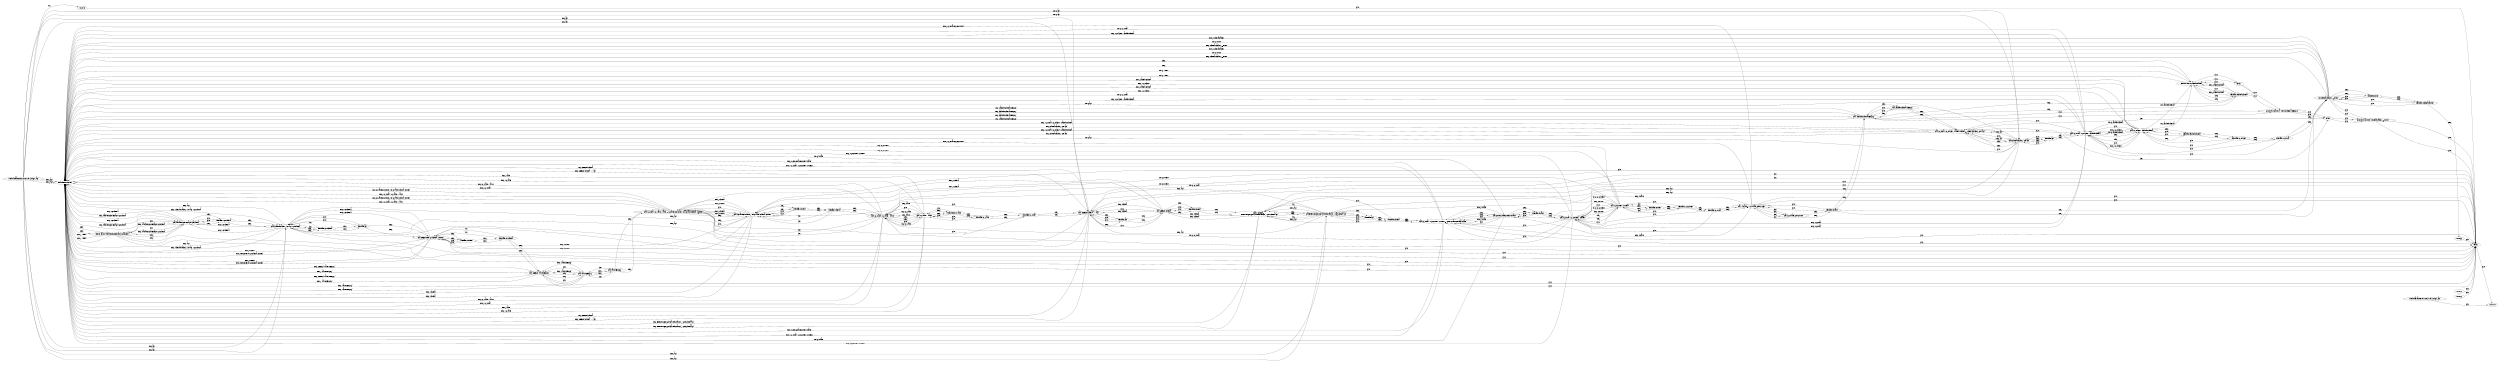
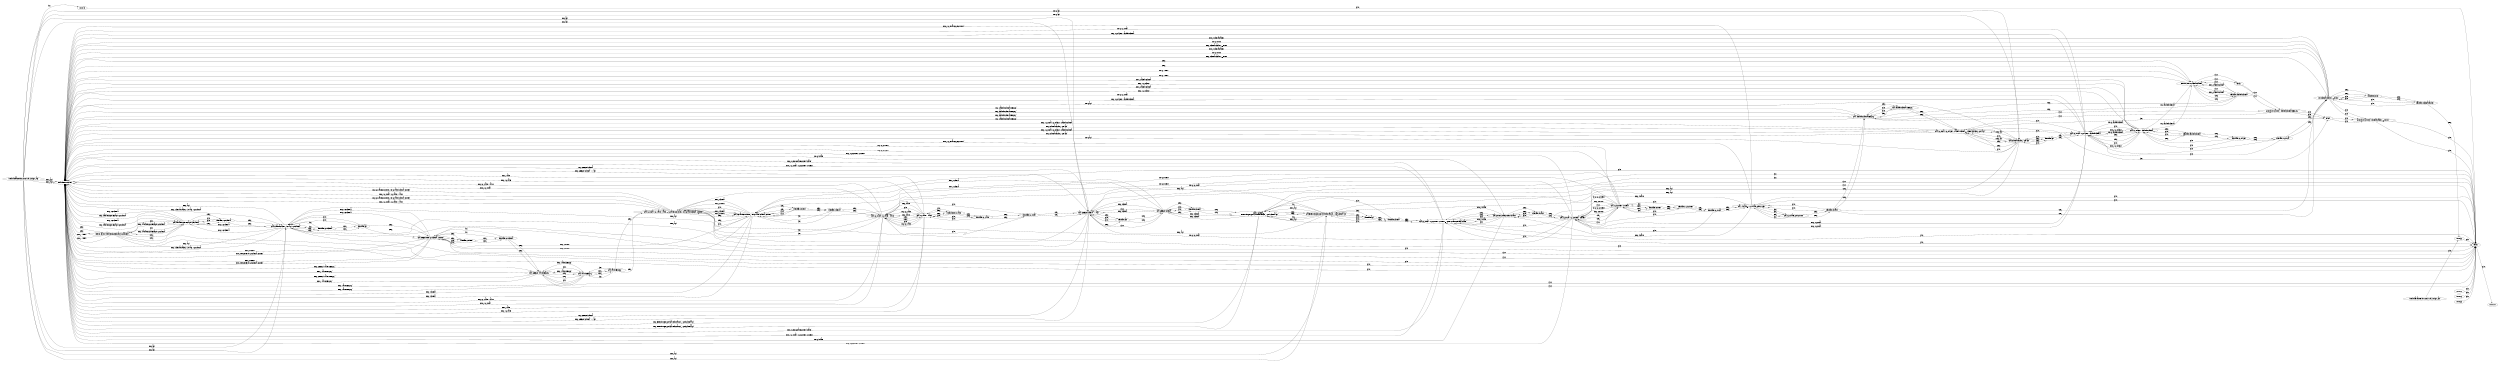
node "(ControlStructure,if (!return_schema.IsEmpty()))": label "(ControlStructure,if (!return_schema.IsEmpty()))" -> "(ControlStructure,if (!cached_schema.IsEmpty()))"
node "1000135": added
edge "(MethodParameterOut,const std::string& api)" -> "1000100": now "(MethodParameterOut,const std::string& api)" -> "1000136"
